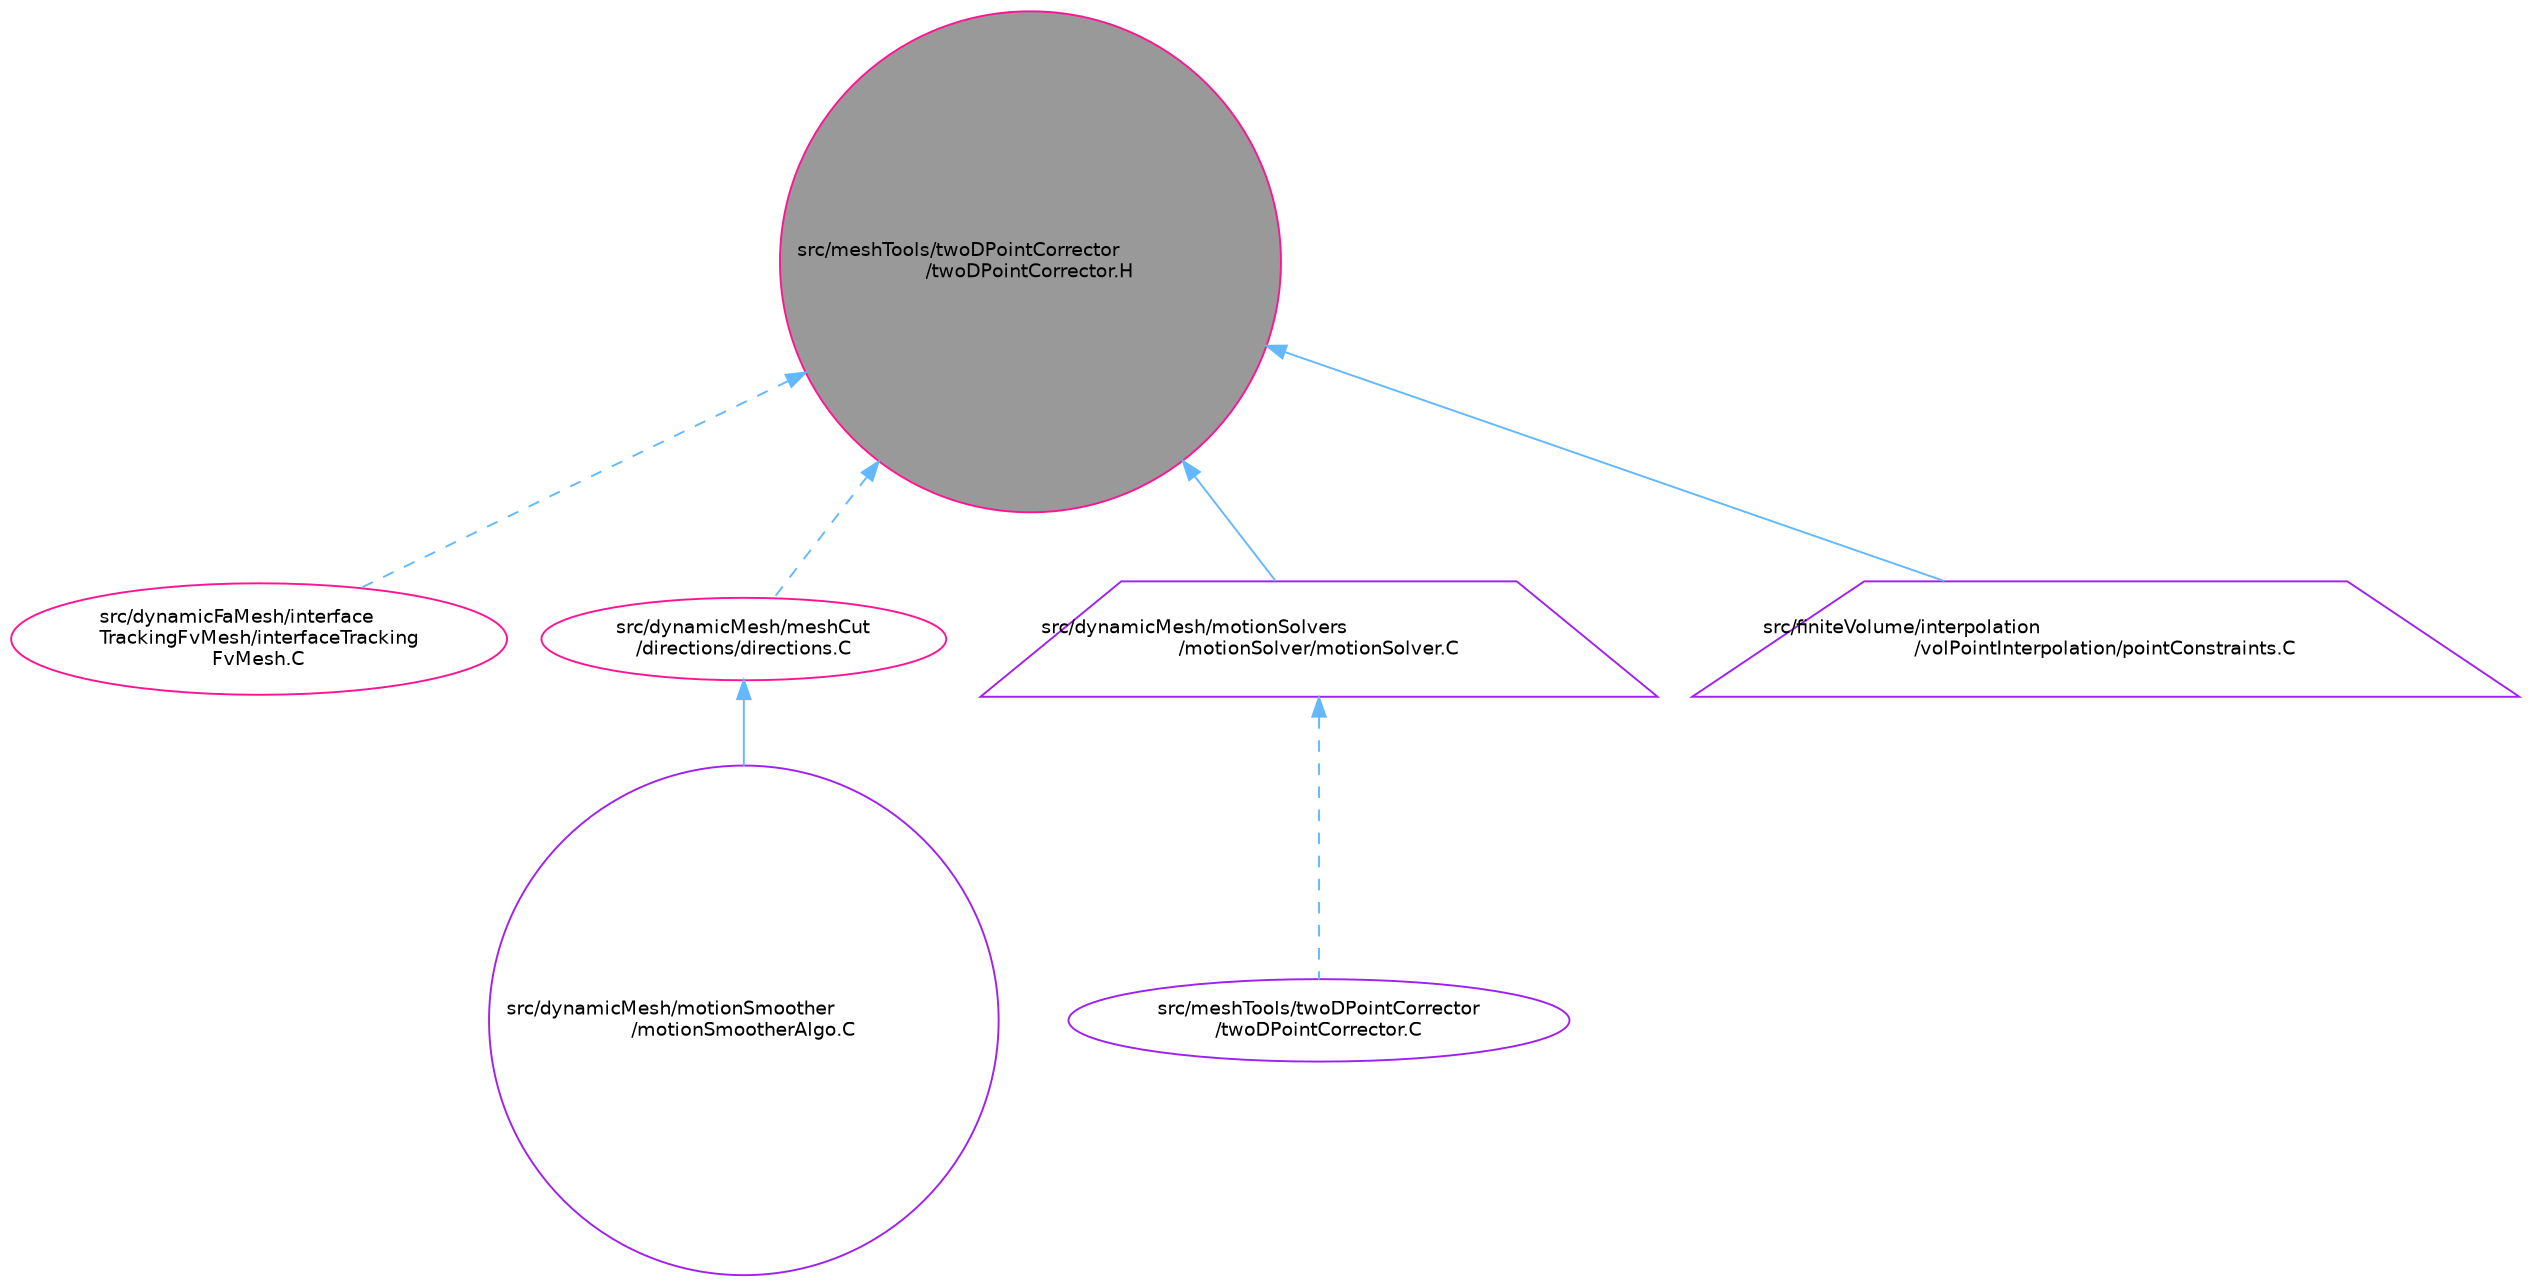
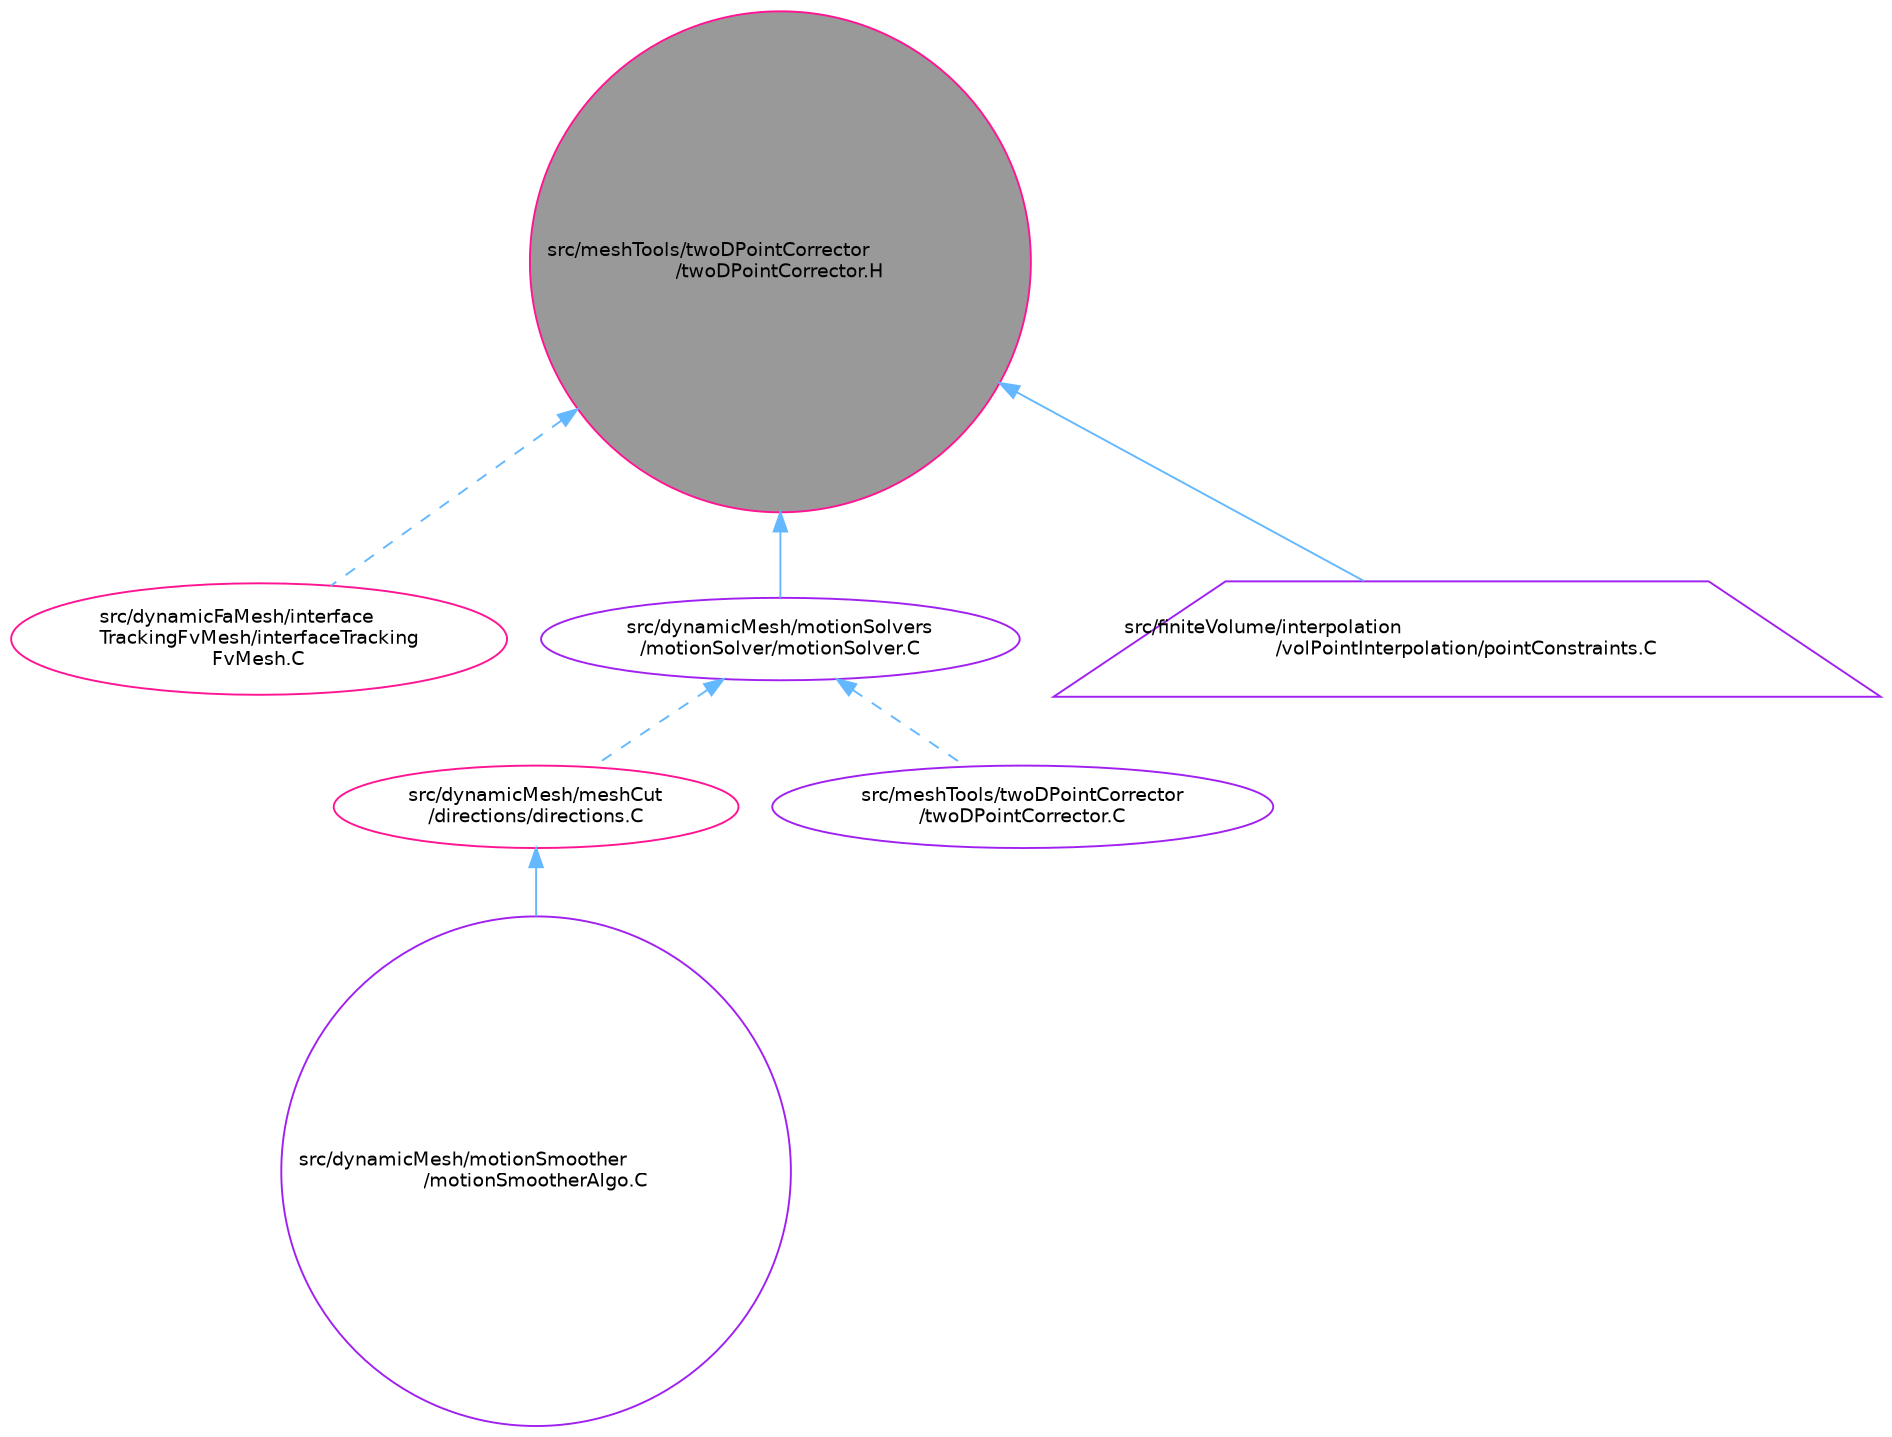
edge "src/dynamicMesh/meshCut /directions/directions.C" -> "src/meshTools/twoDPointCorrector /twoDPointCorrector.H": now "src/dynamicMesh/meshCut /directions/directions.C" -> "src/dynamicMesh/motionSolvers /motionSolver/motionSolver.C"
node "src/dynamicMesh/motionSolvers /motionSolver/motionSolver.C": shape trapezium -> ellipse
